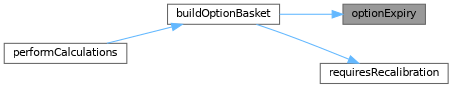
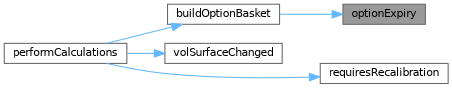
edge "buildOptionBasket" -> "requiresRecalibration": now "performCalculations" -> "requiresRecalibration"
node "volSurfaceChanged": added
